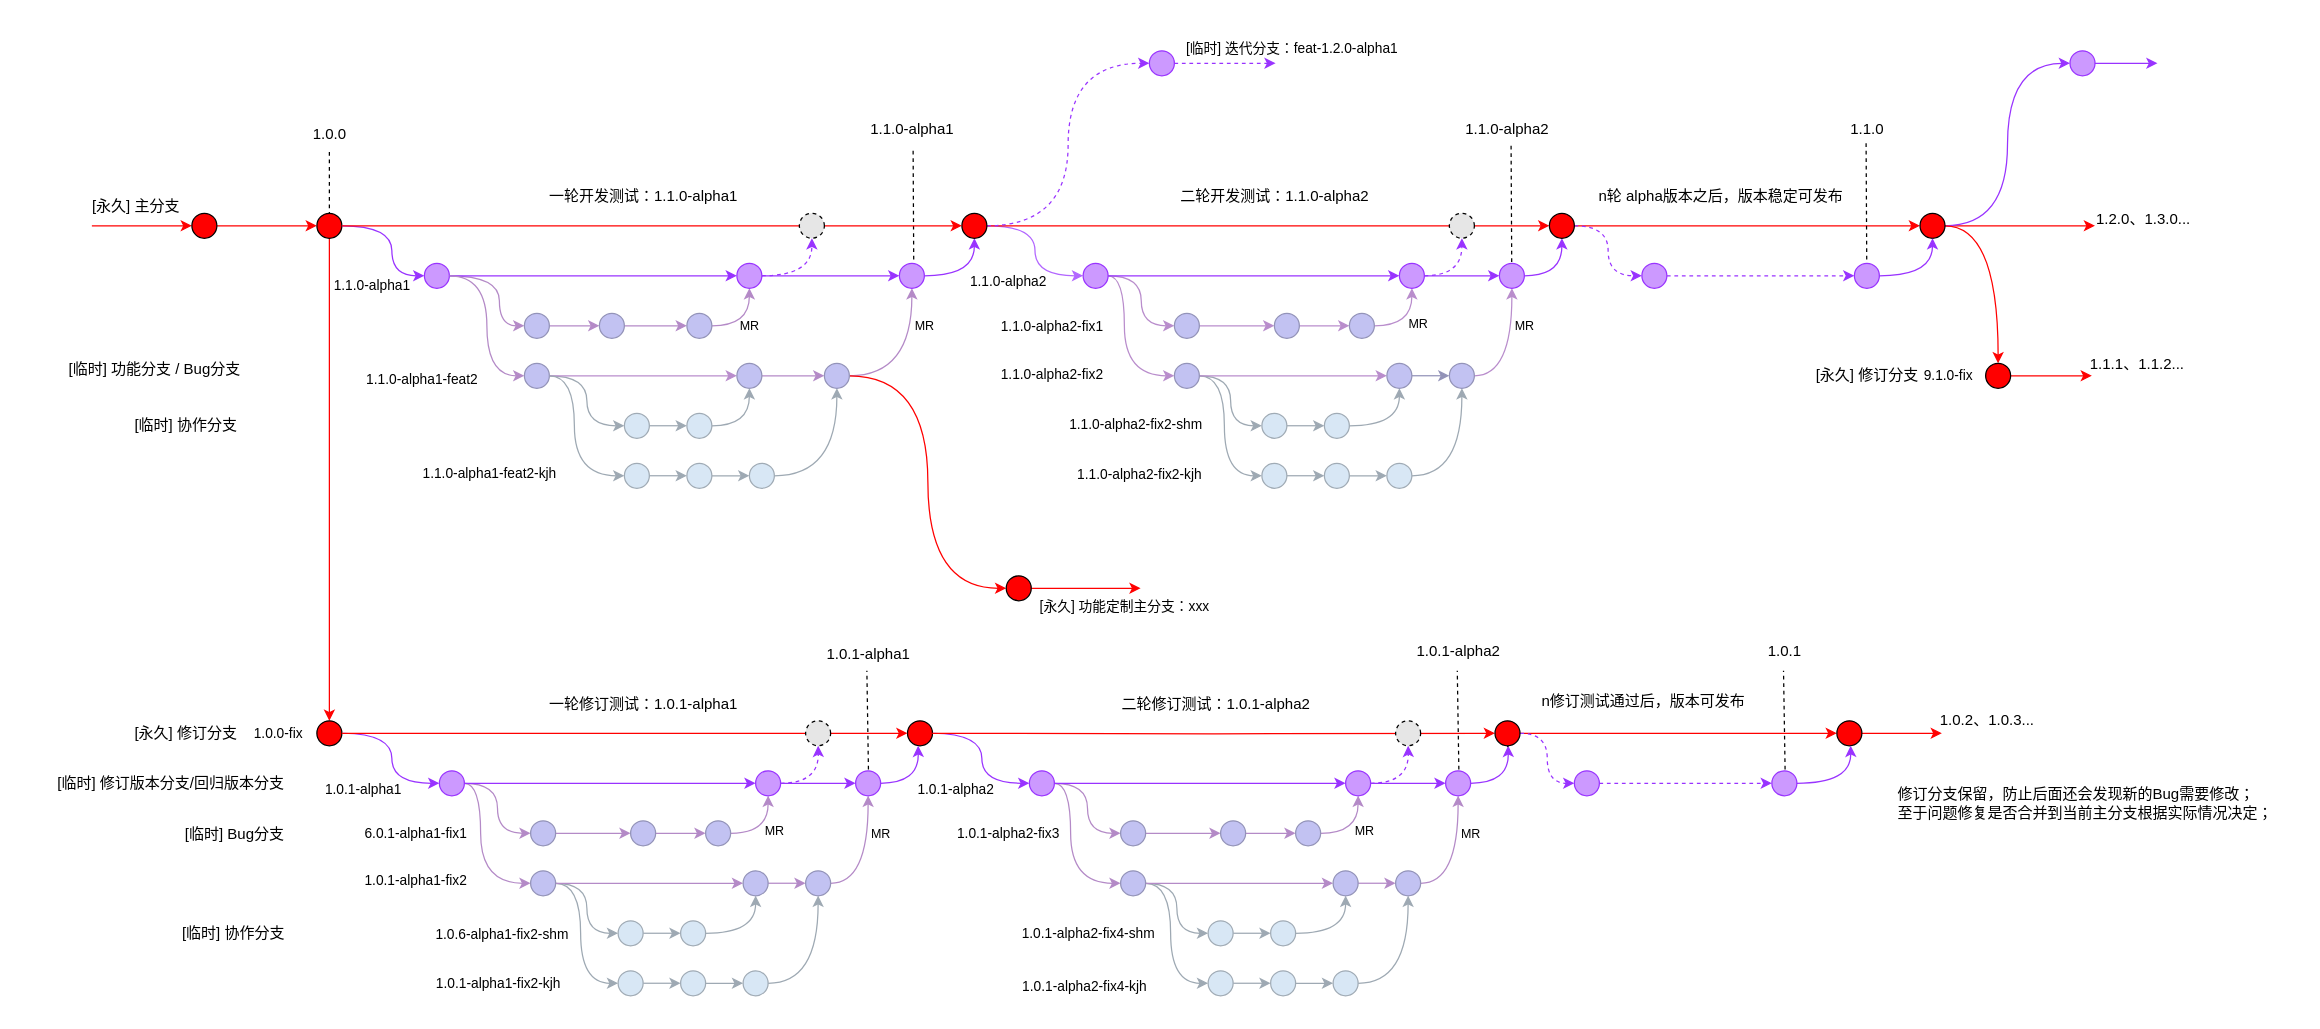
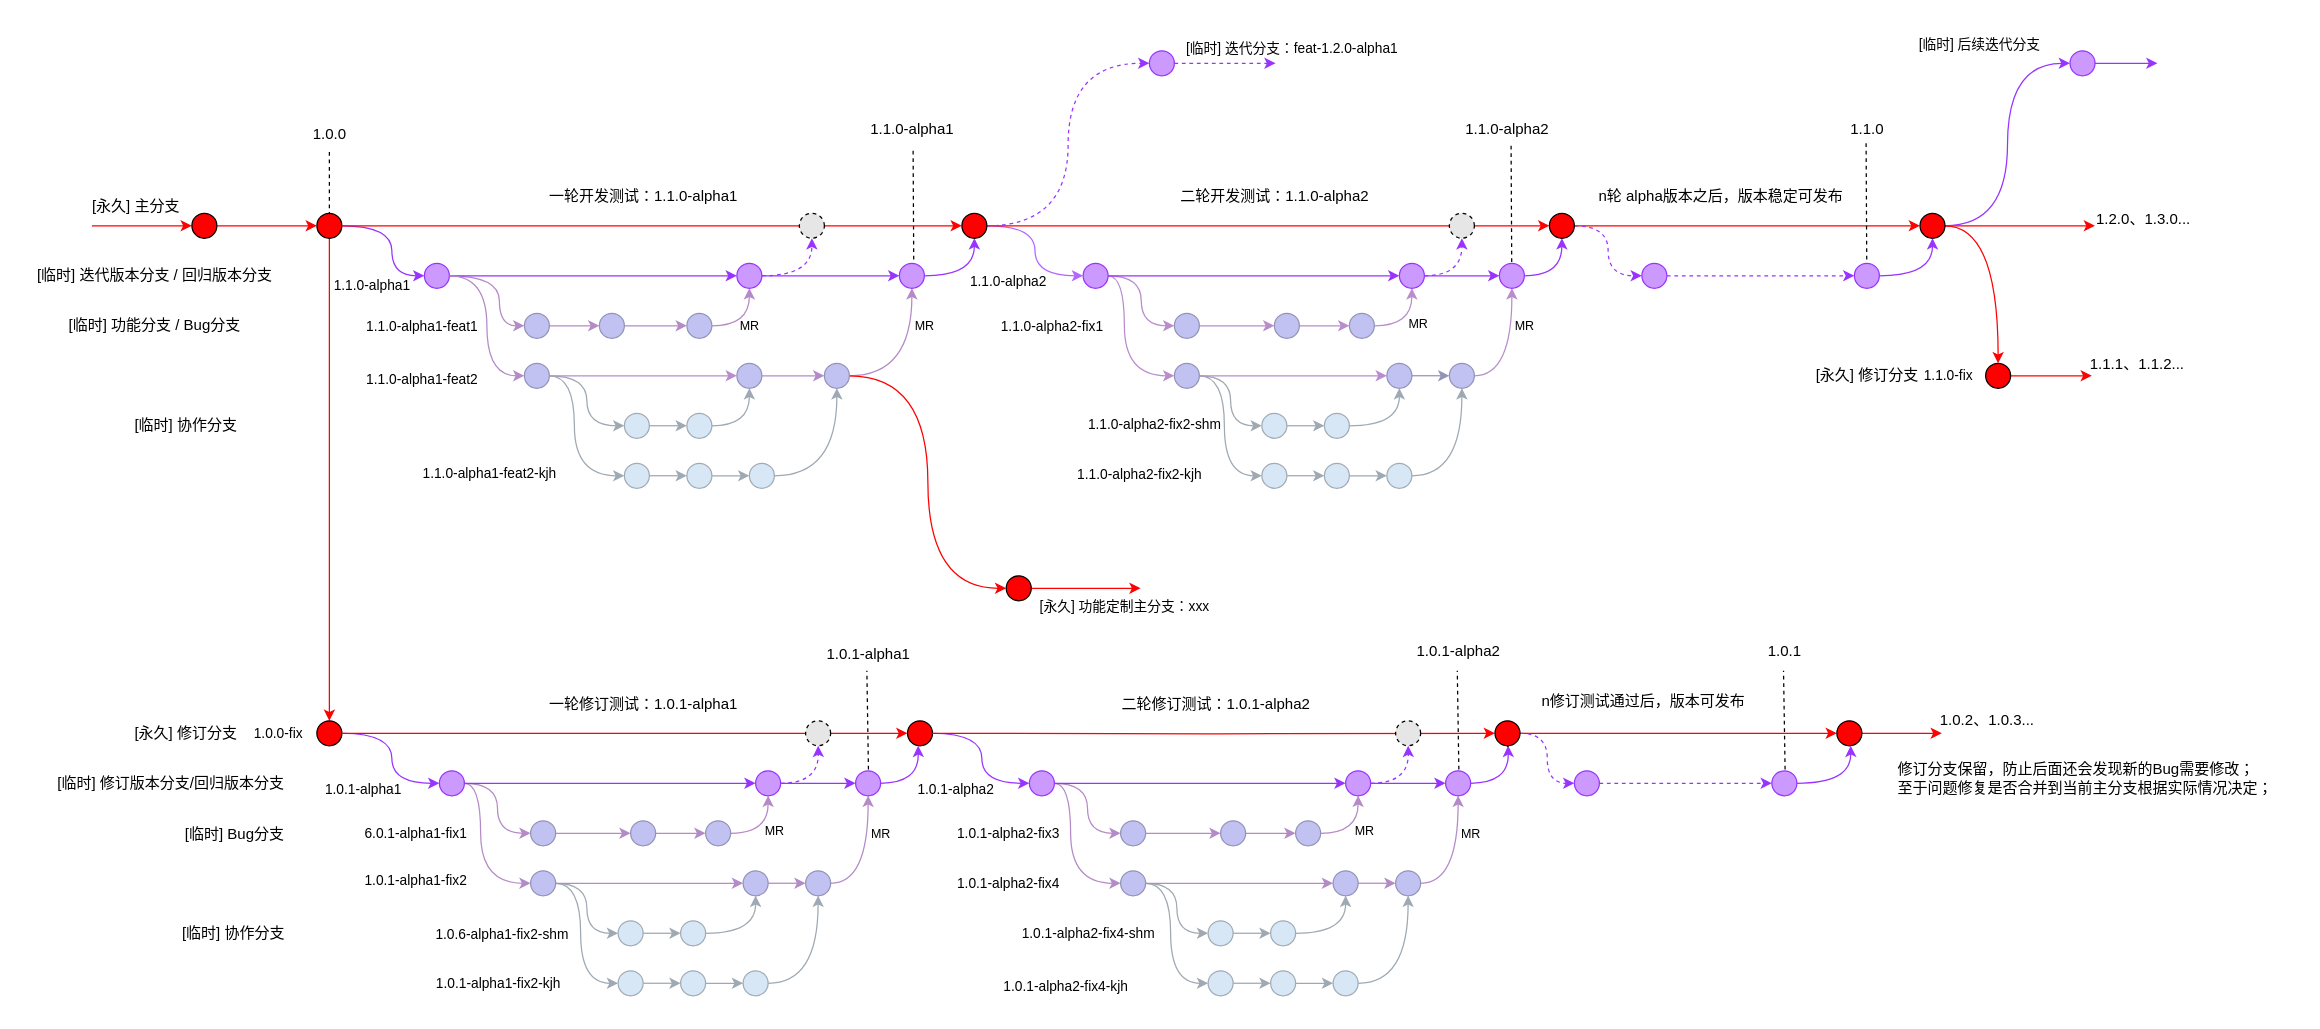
node "[临时] 后续迭代分支": added
node "[临时] 迭代版本分支 / 回归版本分支": added
node "1.1.0-alpha1-feat1": added
node "[临时] 功能分支 / Bug分支": moved (154, 369) -> (154, 326)
node "1.1.0-alpha2-fix2": removed
node "9.1.0-fix": label "9.1.0-fix" -> "1.1.0-fix"
node "1.1.0-alpha2-fix2-shm": moved (1136, 424) -> (1154, 424)
node "修订分支保留，防止后面还会发现新的Bug需要修改； 至于问题修复是否合并到当前主分支根据实际情况决定；": moved (2094, 803) -> (2094, 778)
node "1.0.1-alpha2-fix4": added
node "1.0.1-alpha2-fix4-kjh": moved (1084, 986) -> (1065, 986)
